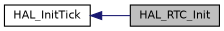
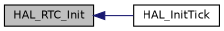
edge "HAL_RTC_Init" -> "HAL_InitTick": reversed
